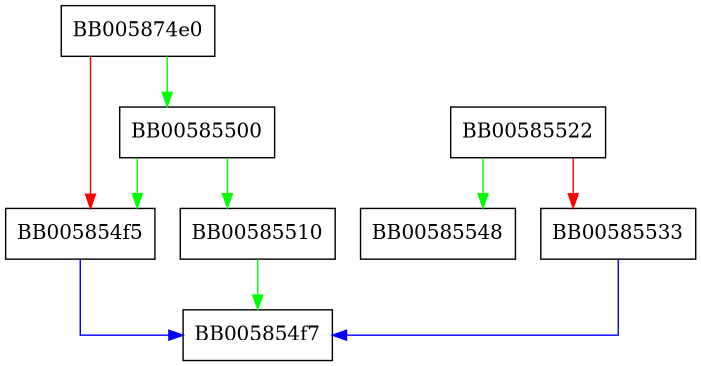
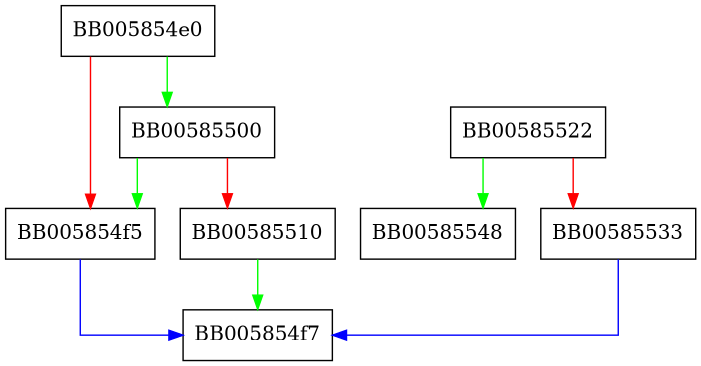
node "BB005874e0": label "BB005874e0" -> "BB005854e0"
edge "BB00585500" -> "BB00585510": color green -> red
